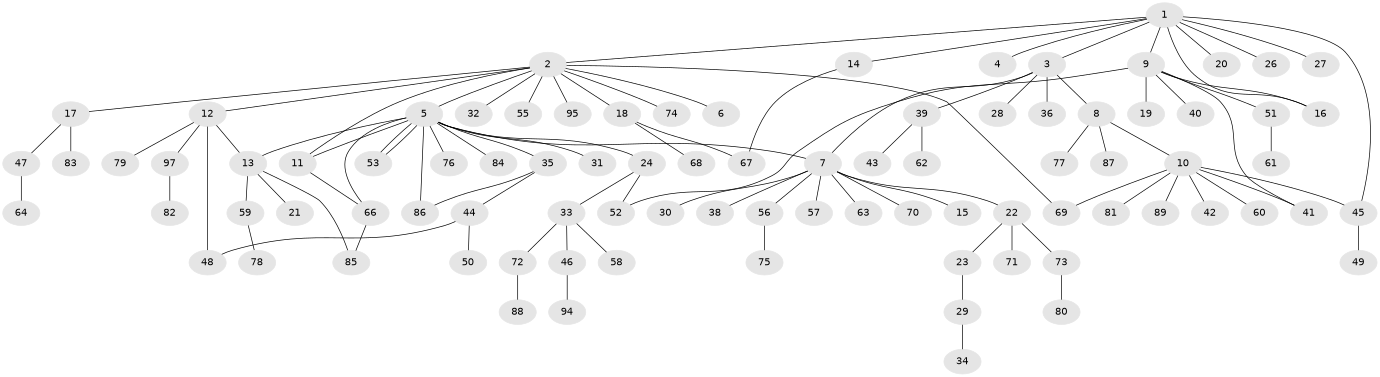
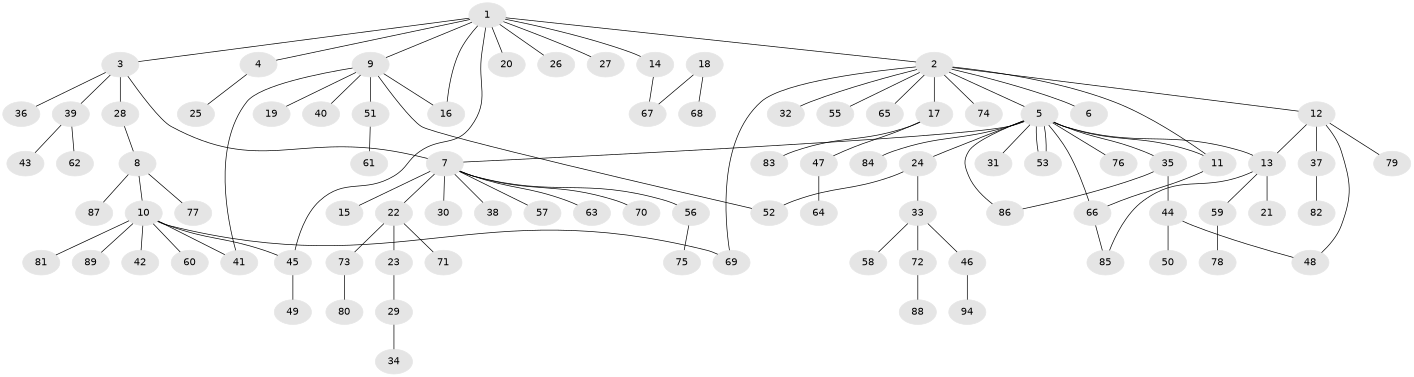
edge "2" -- "18": removed
edge "3" -- "8": now "28" -- "8"
node "25": added
node "95": label "95" -> "65"
node "97": label "97" -> "37"
